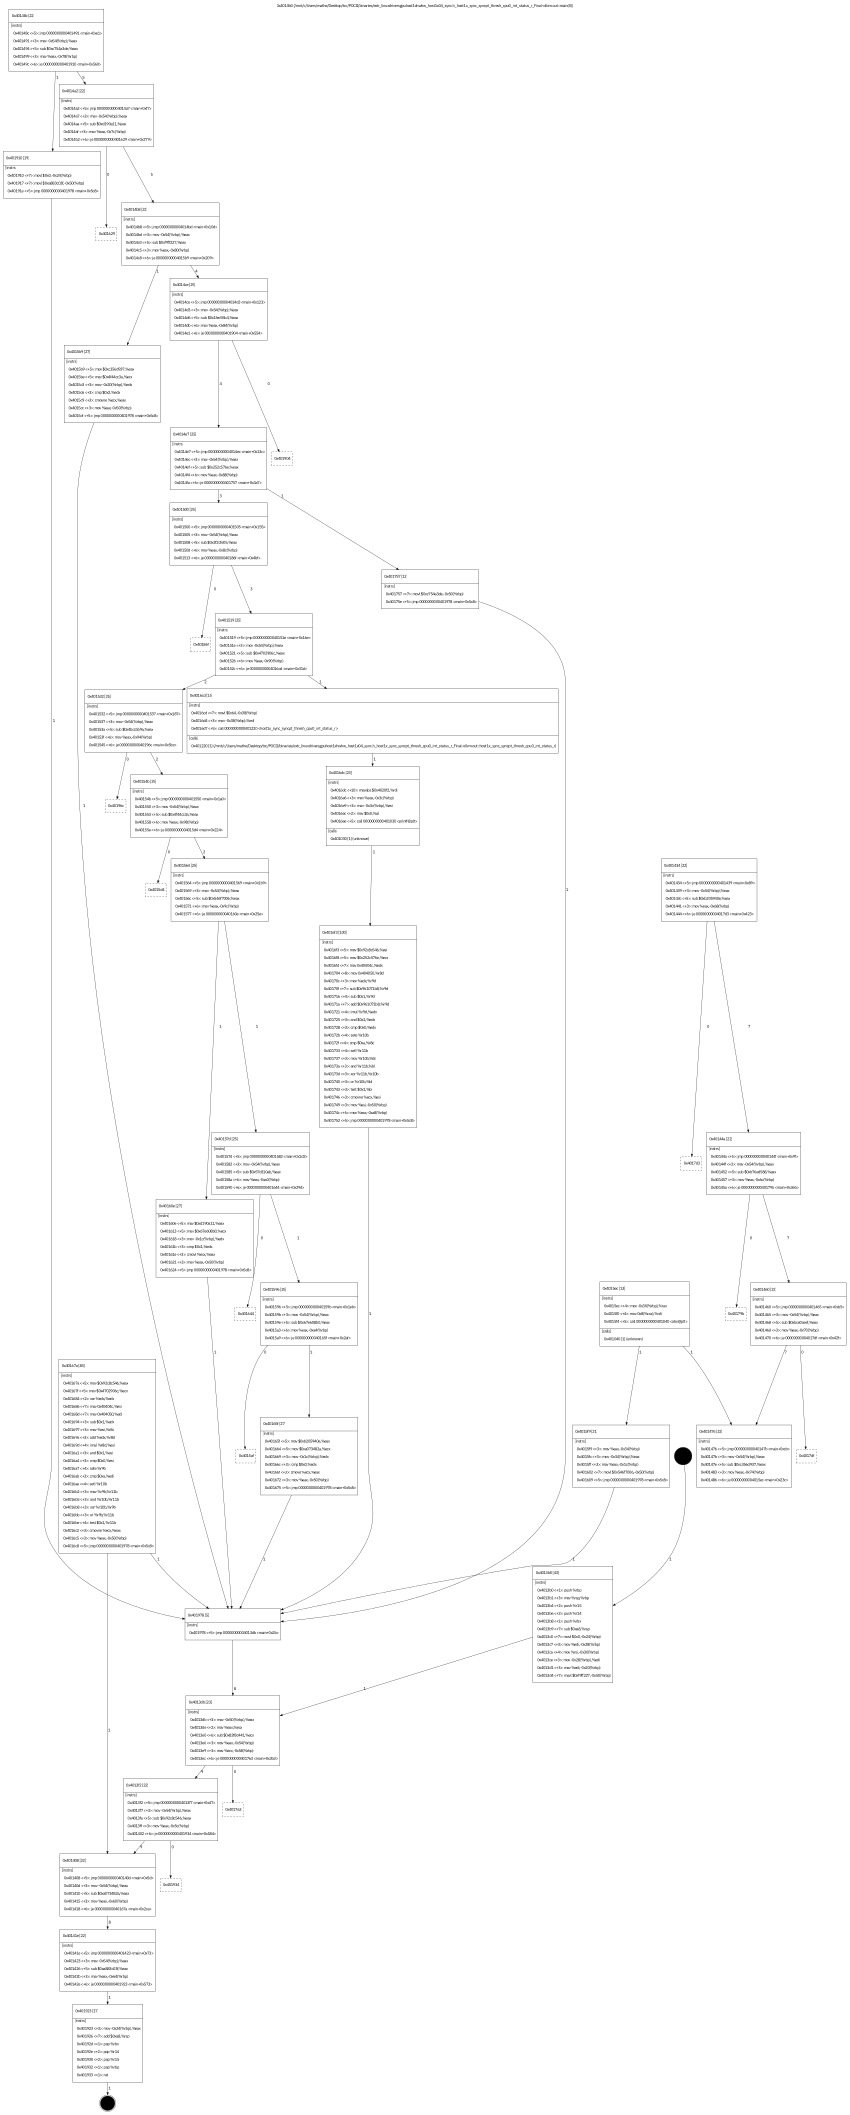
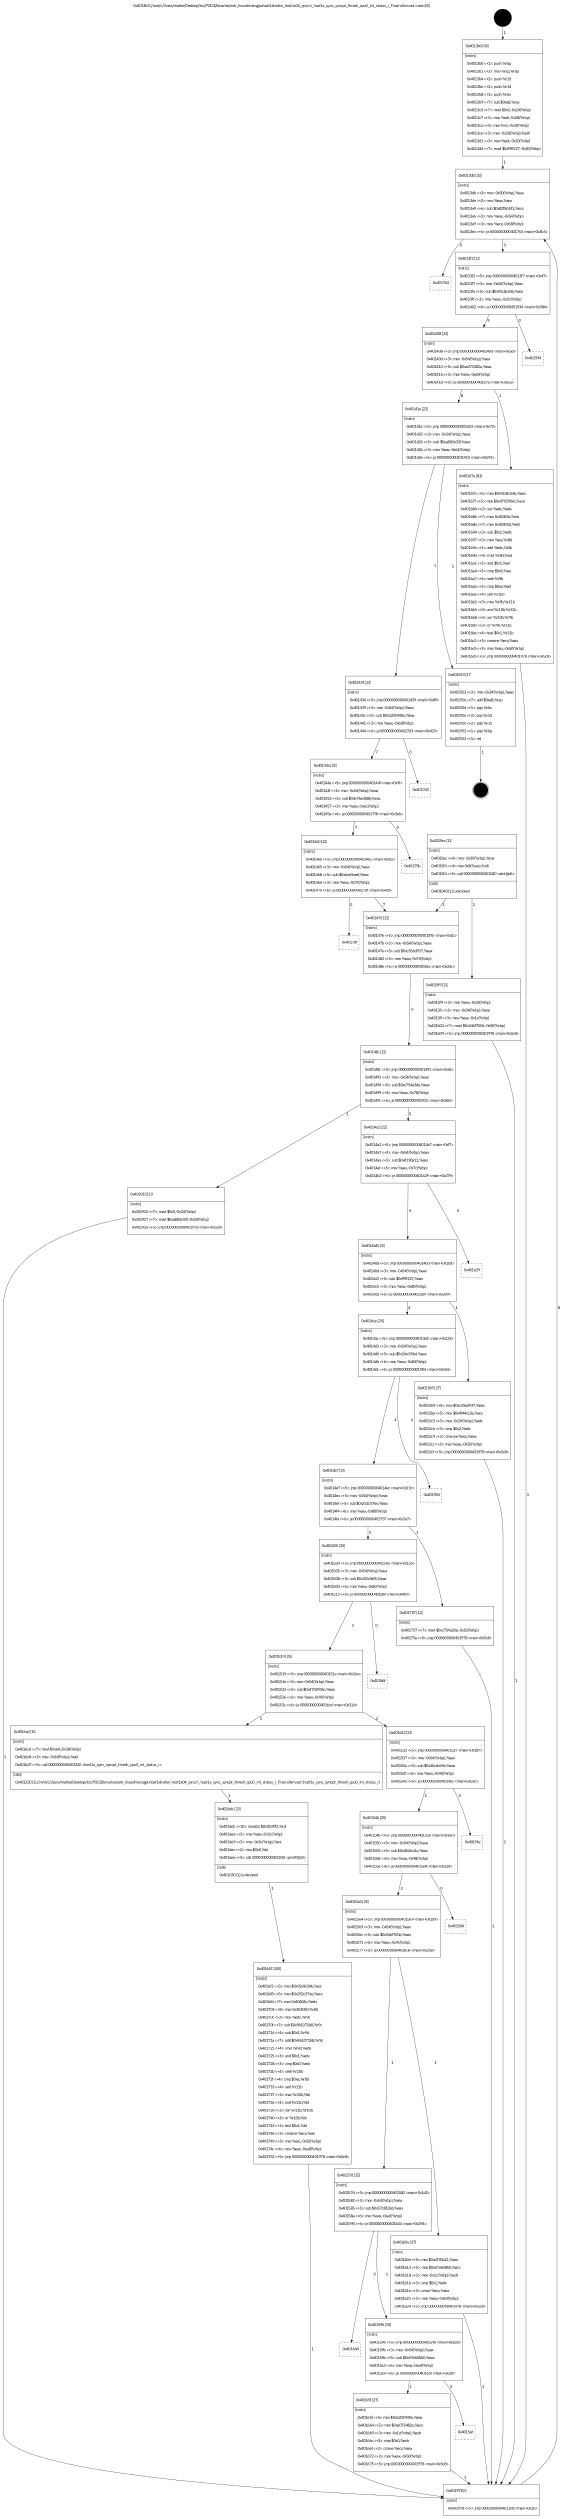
edge "0x40141e [22]" -> "0x401434 [22]": added, label "7"
edge "0x401476 [22]" -> "0x40148c [22]": added, label "6"
edge "0x40167a [83]" -> "0x401408 [22]": reversed
